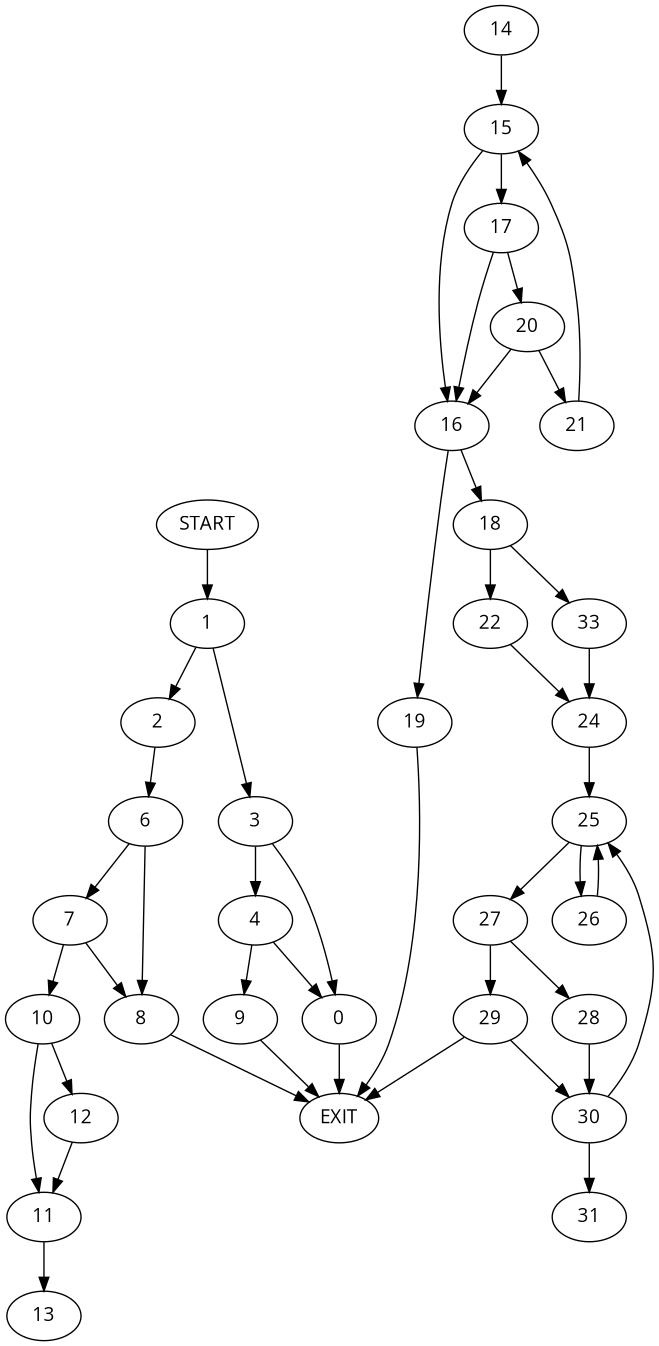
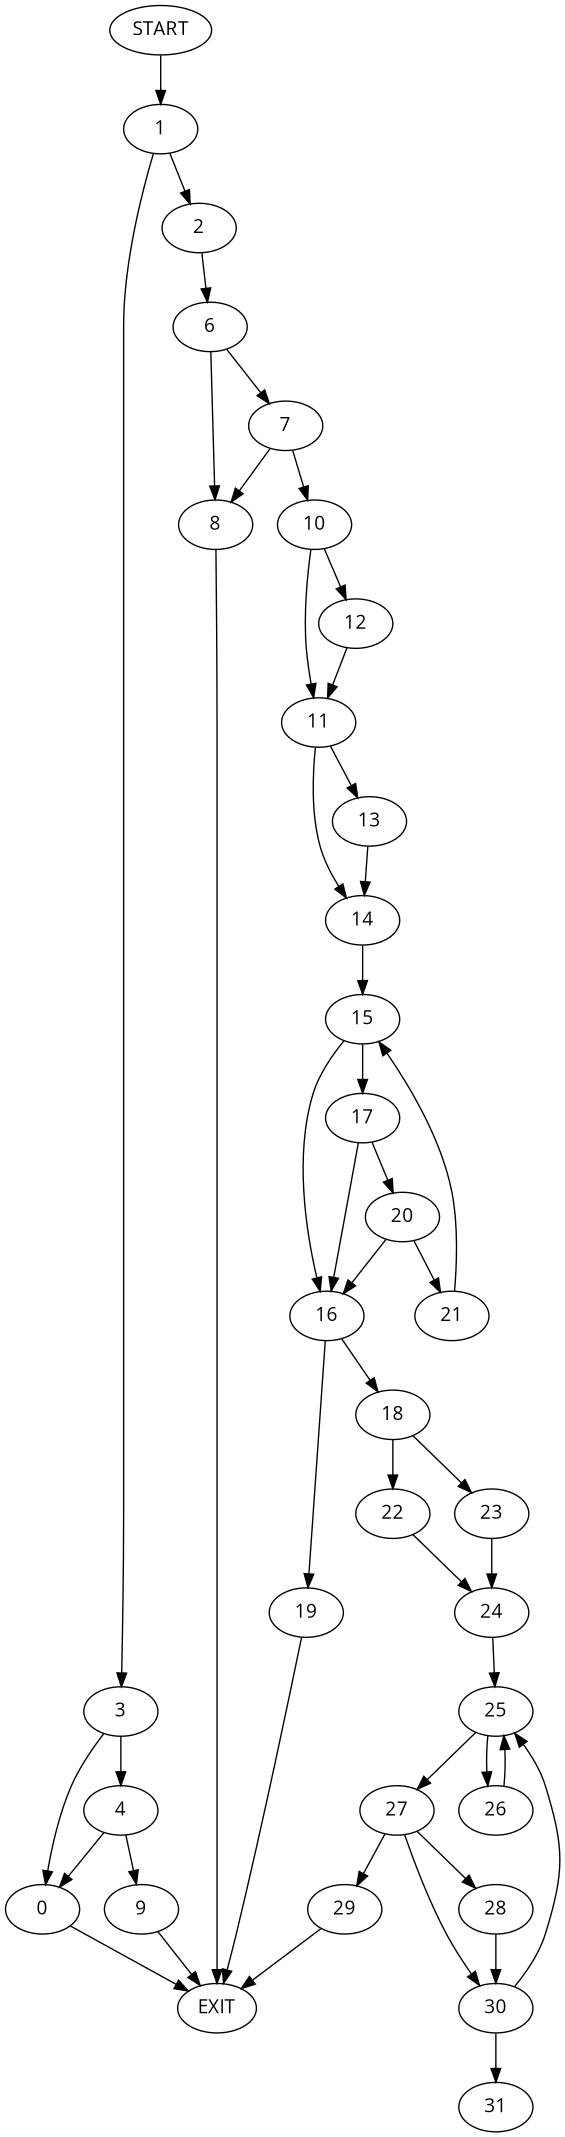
node "33": label "33" -> "23"
edge "11" -> "14": added
edge "13" -> "14": added
edge "29" -> "30": now "27" -> "30"
